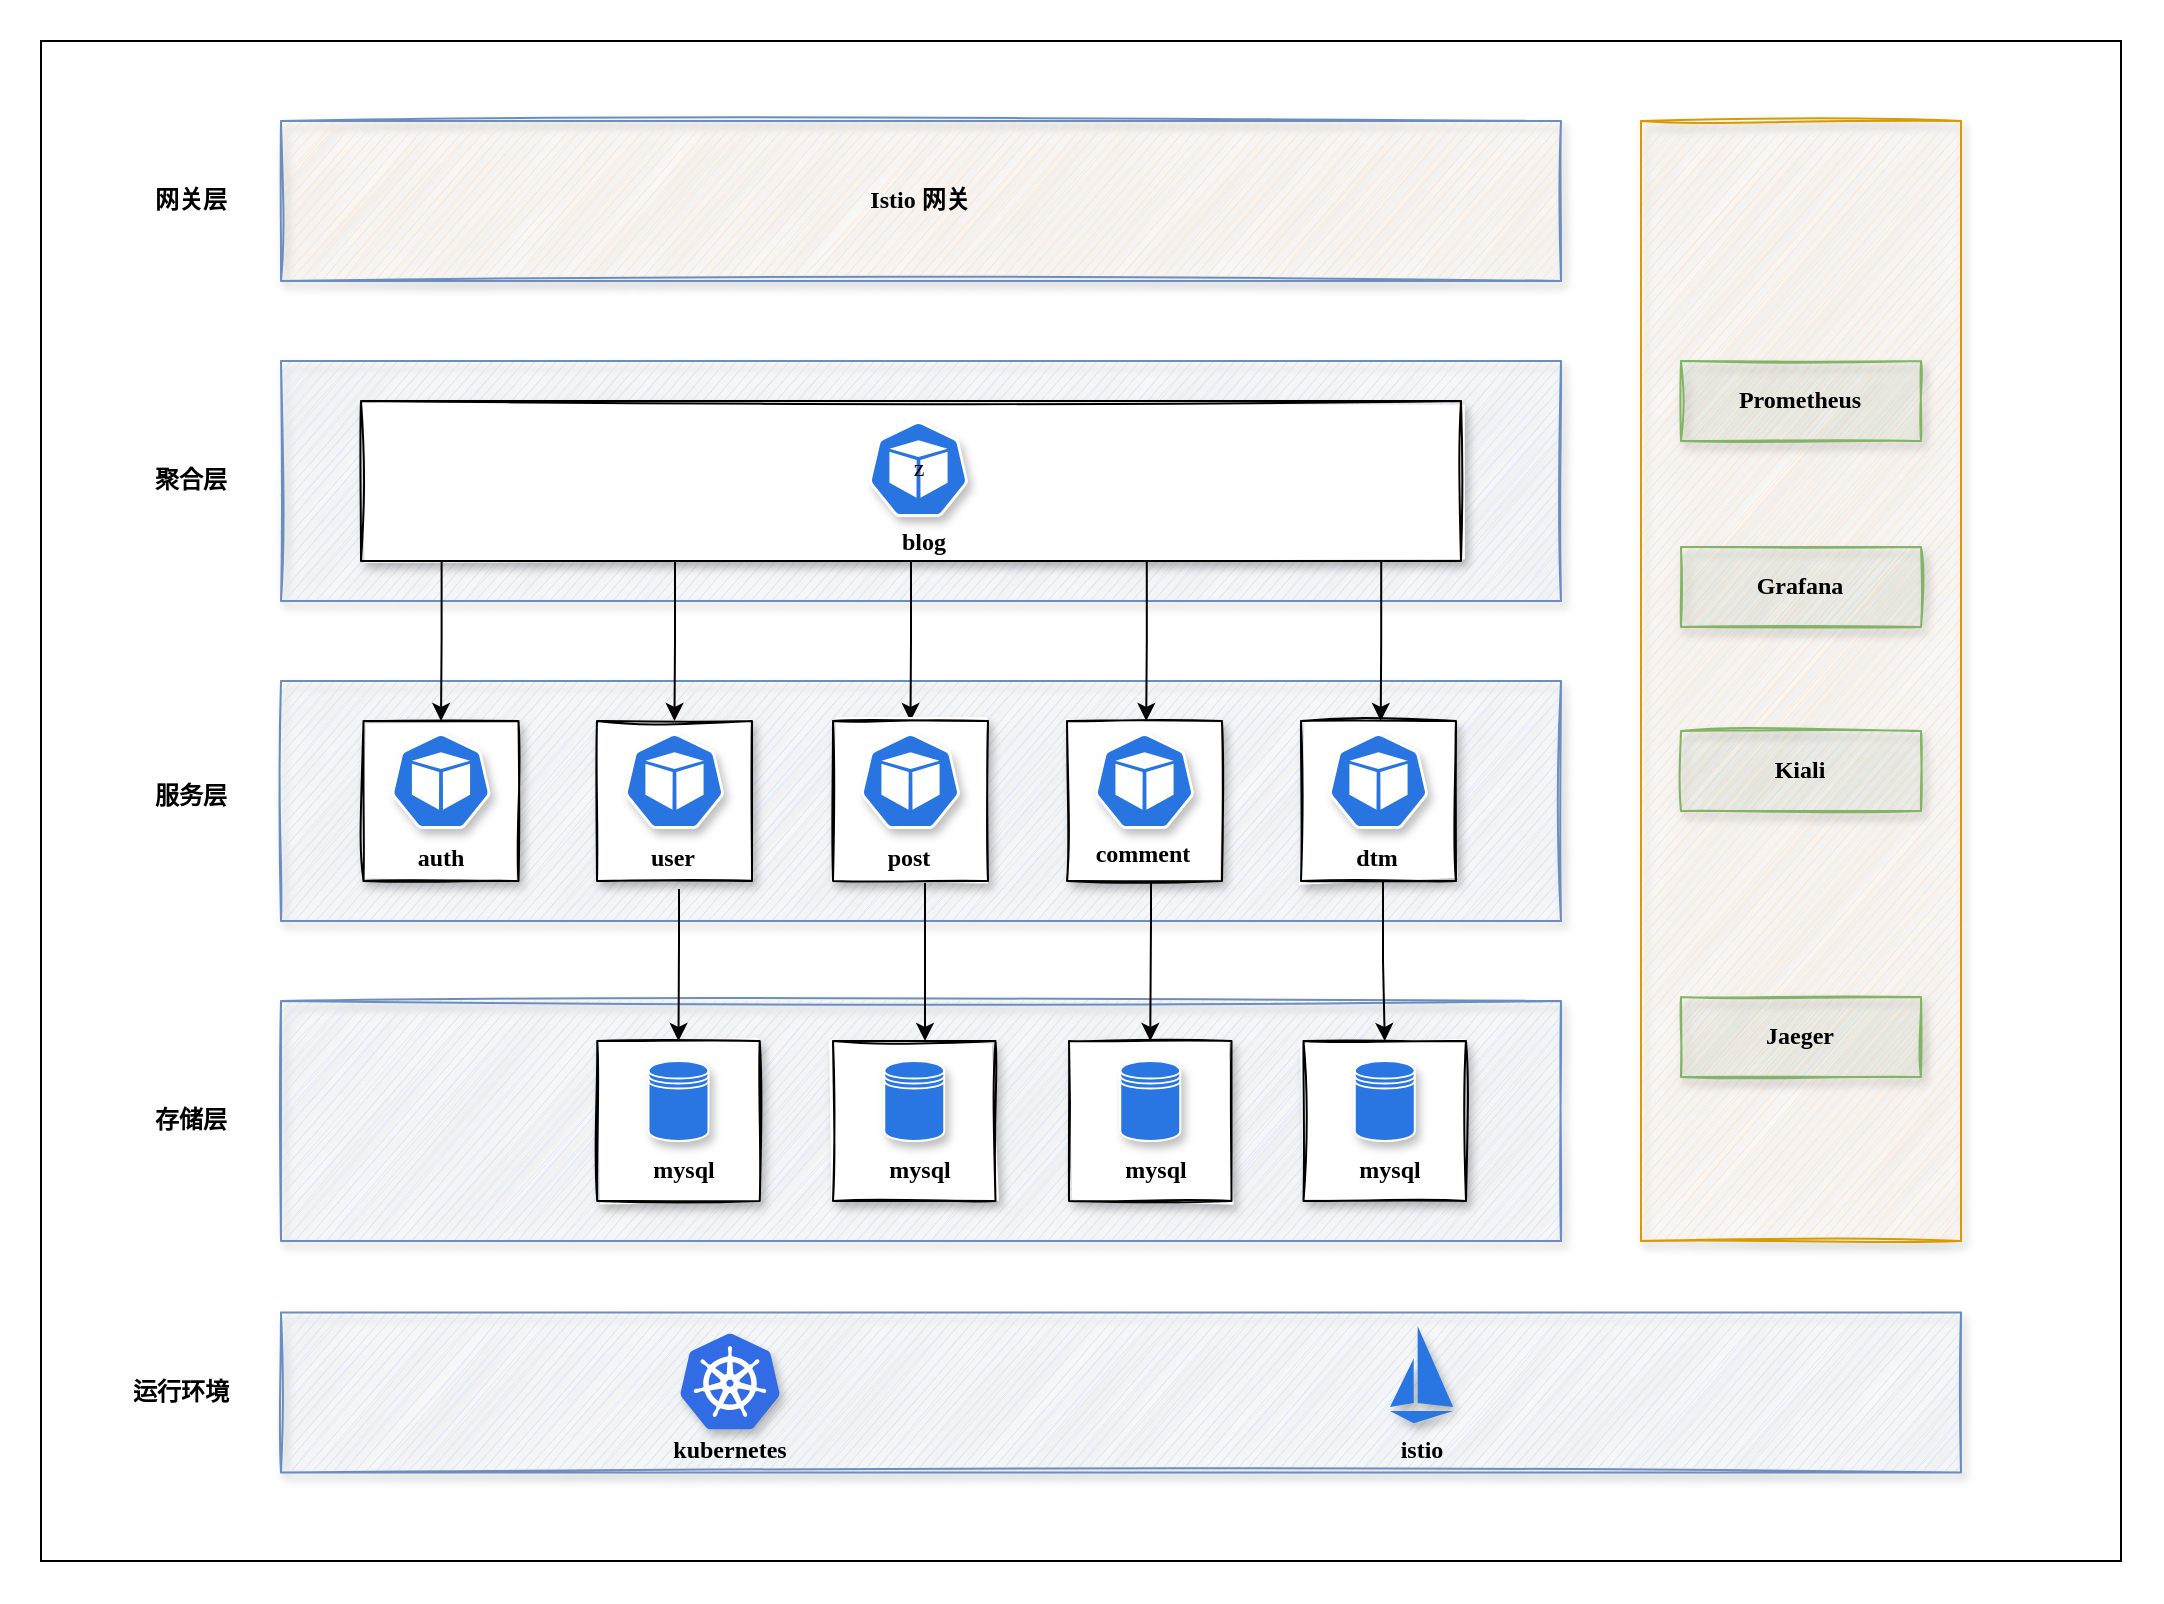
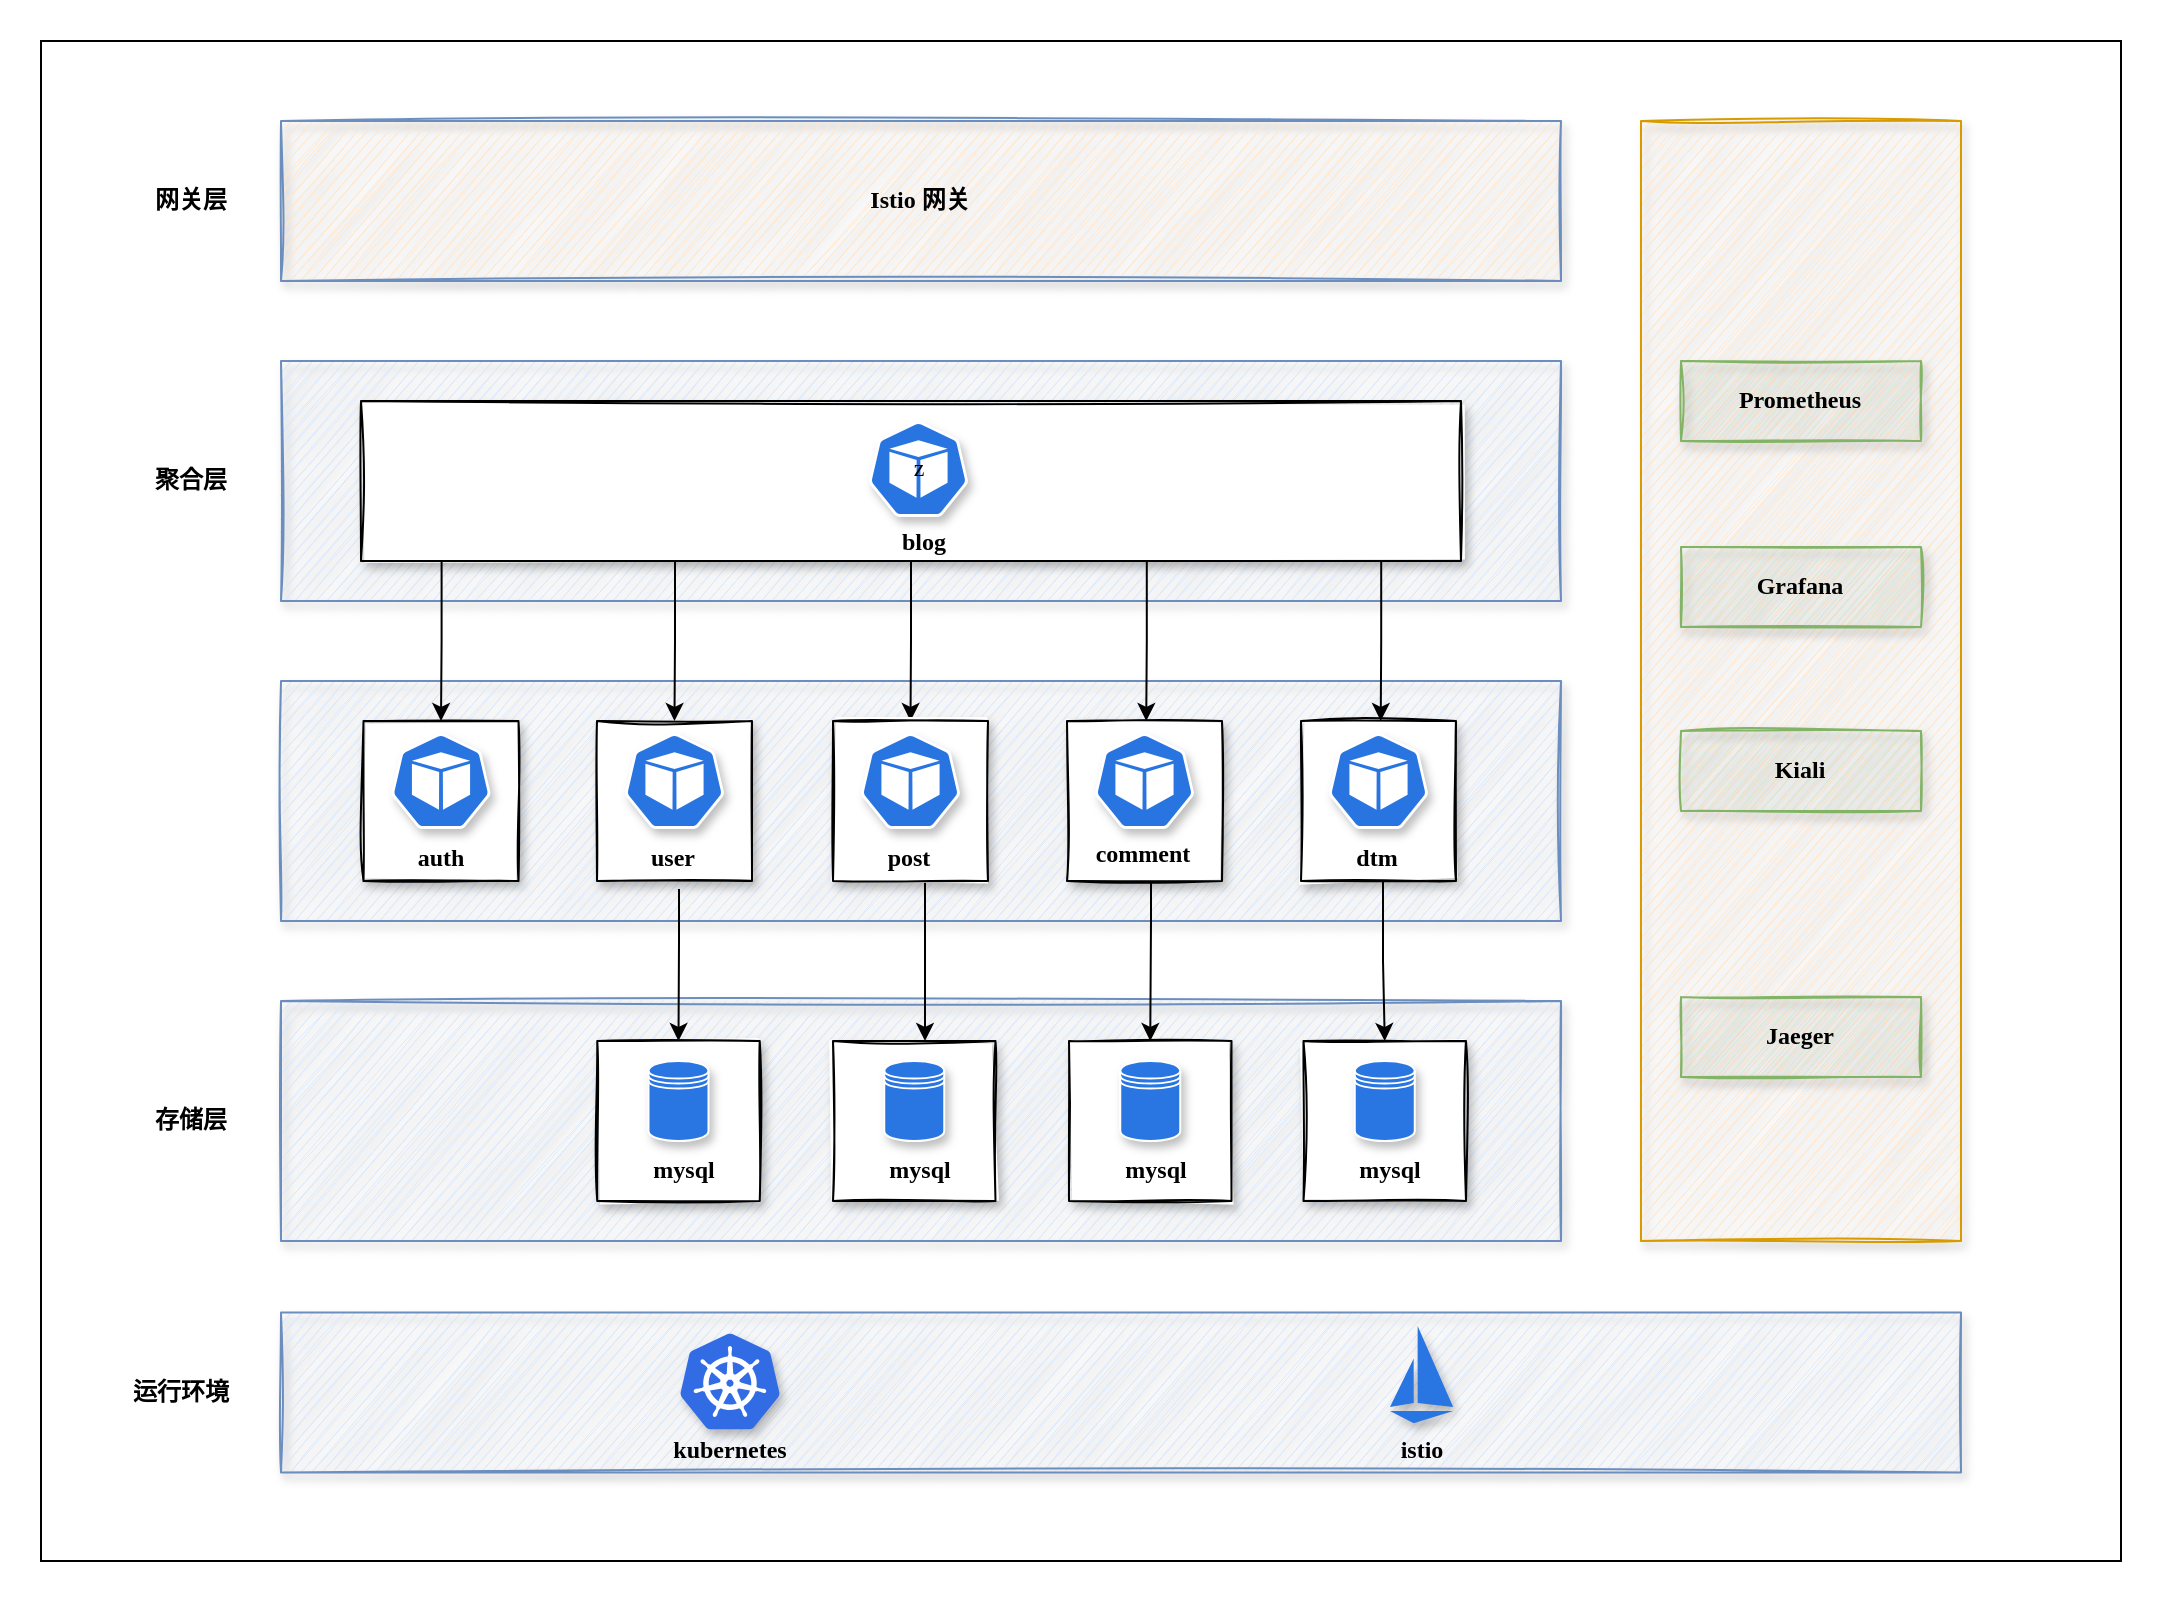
node "服务层": removed
